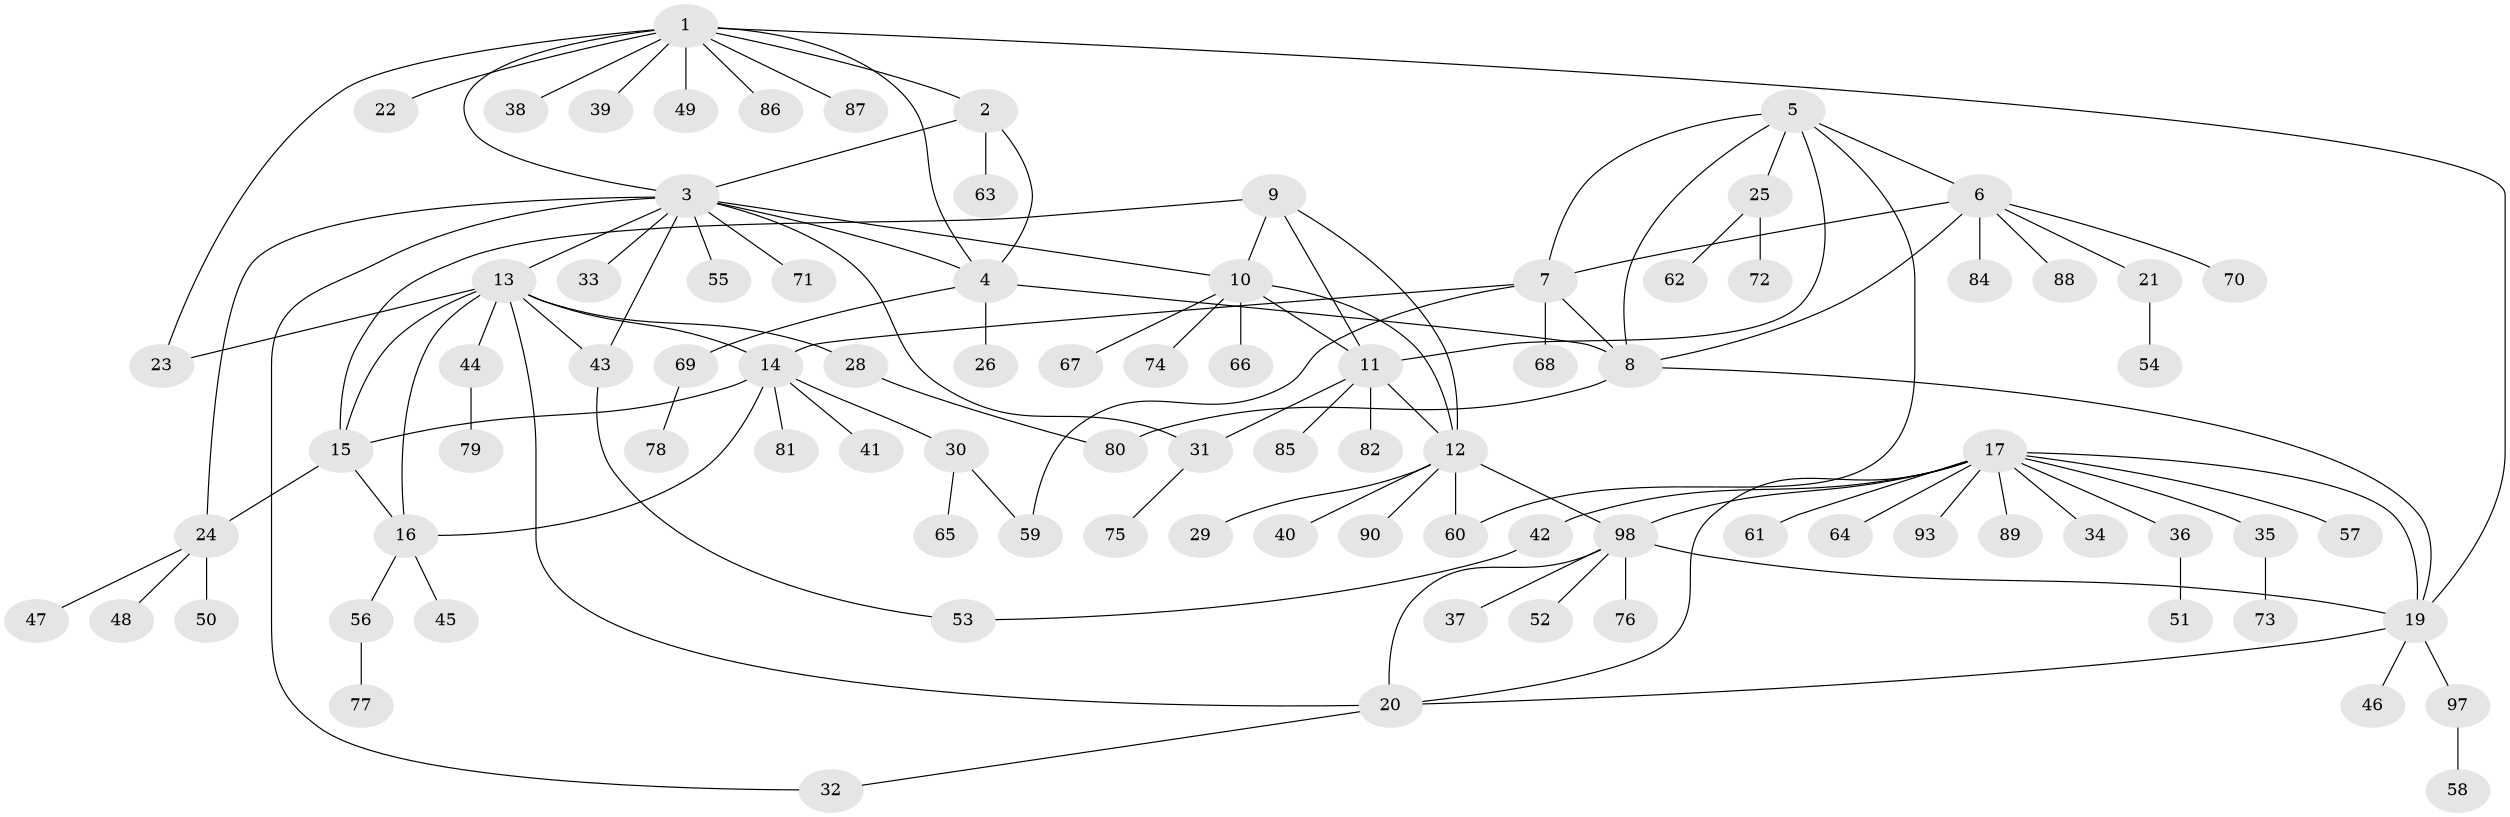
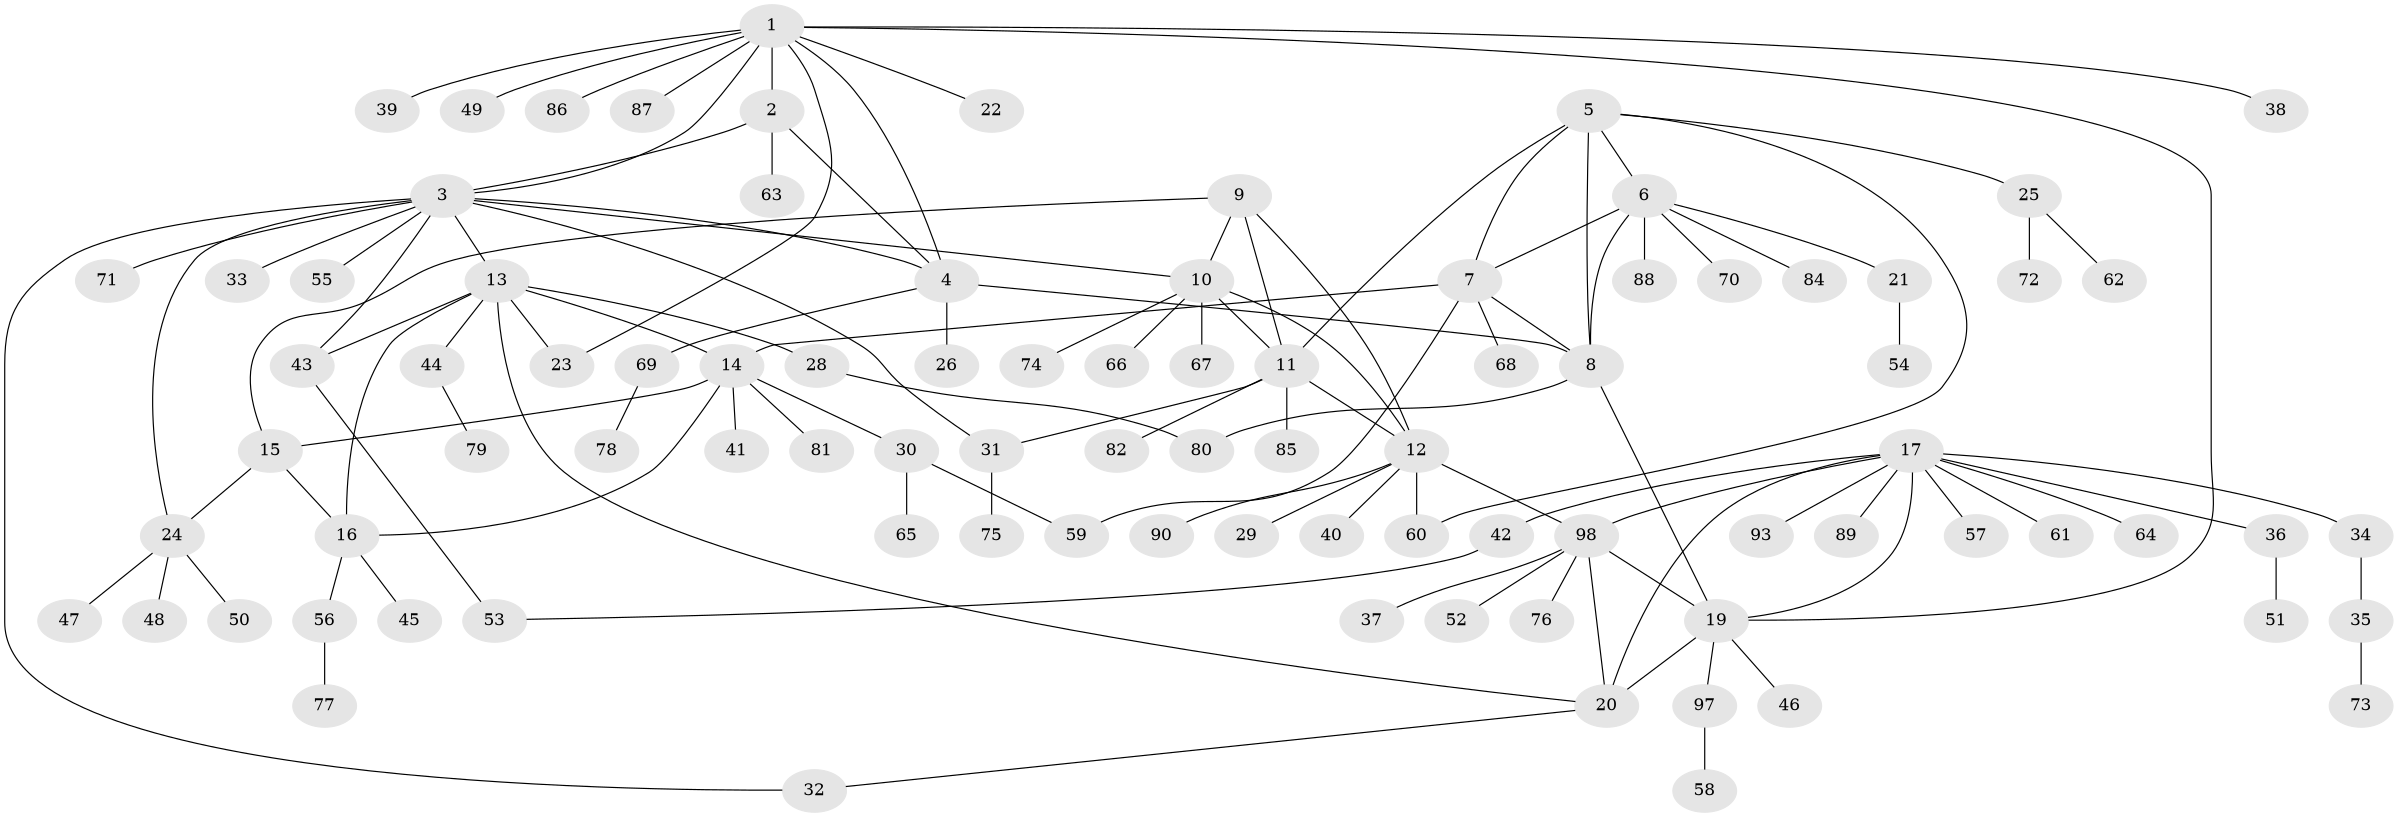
edge "13" -- "15": removed
edge "17" -- "35": now "34" -- "35"
